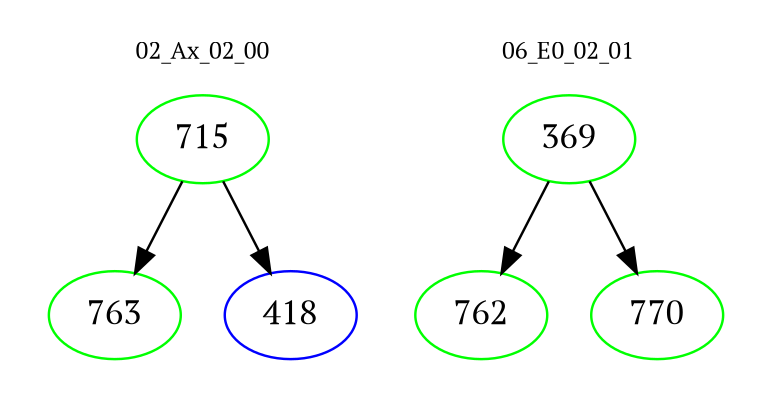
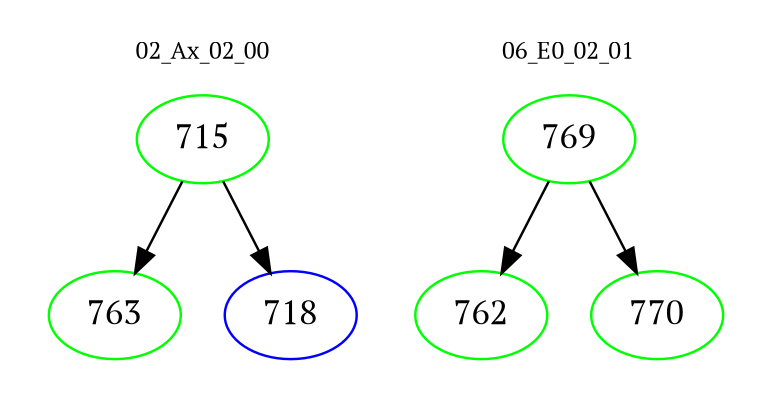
node "369": label "369" -> "769"
node "418": label "418" -> "718"
